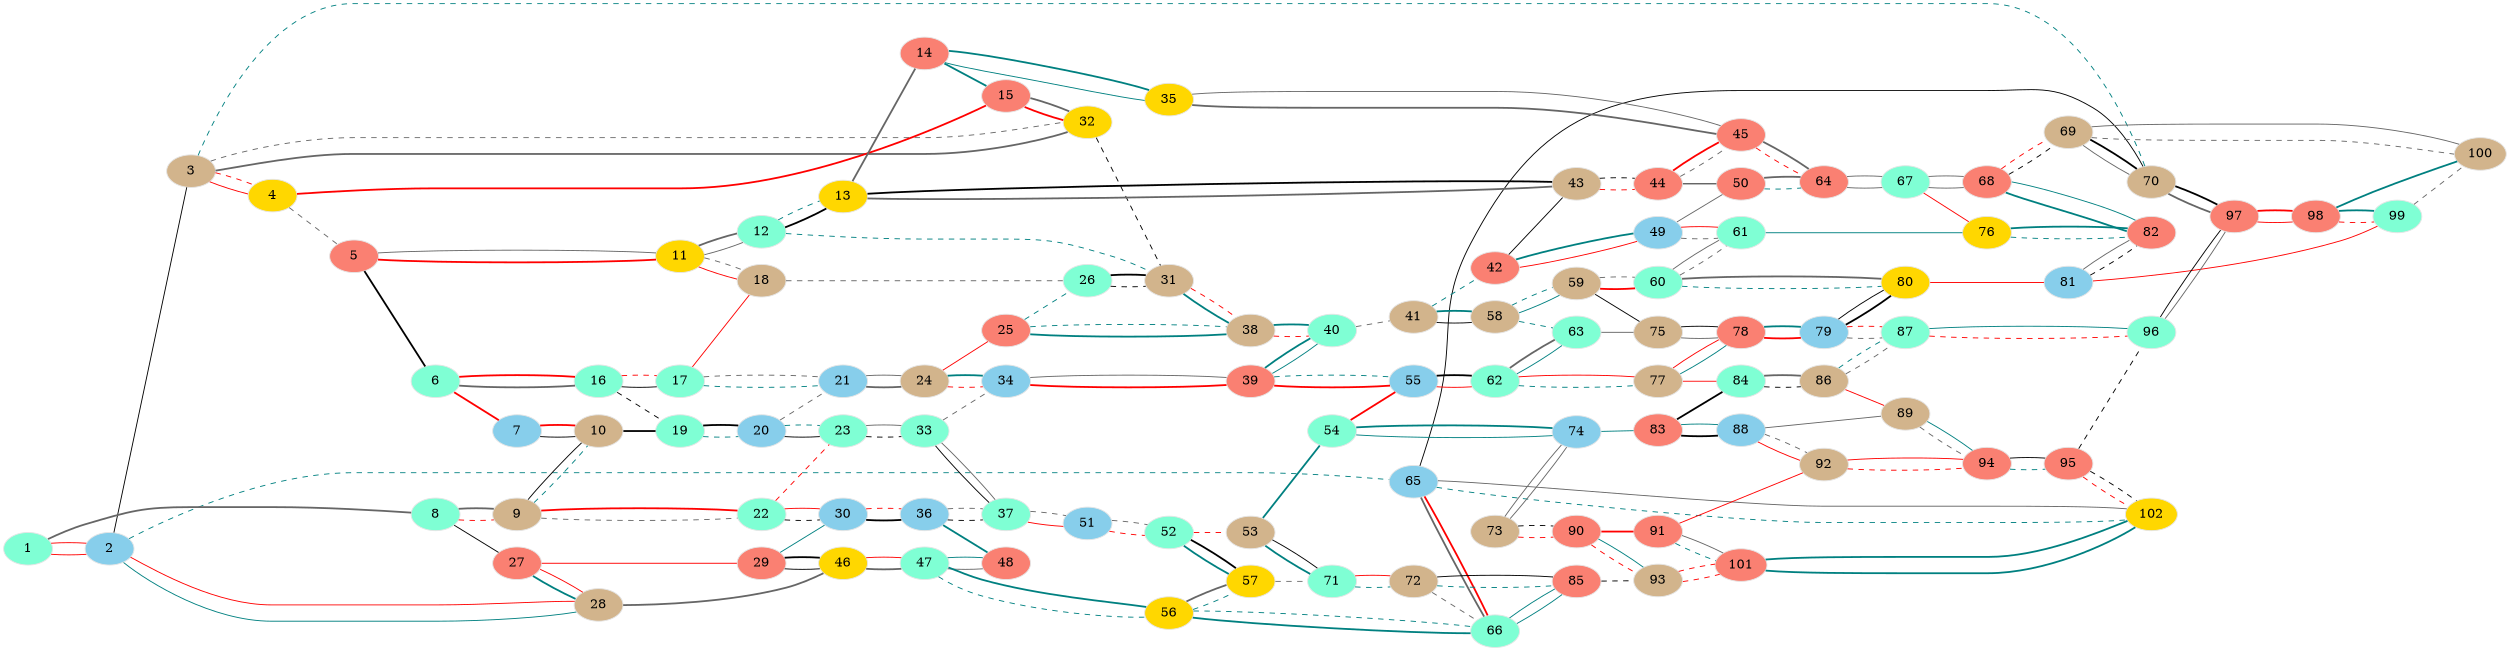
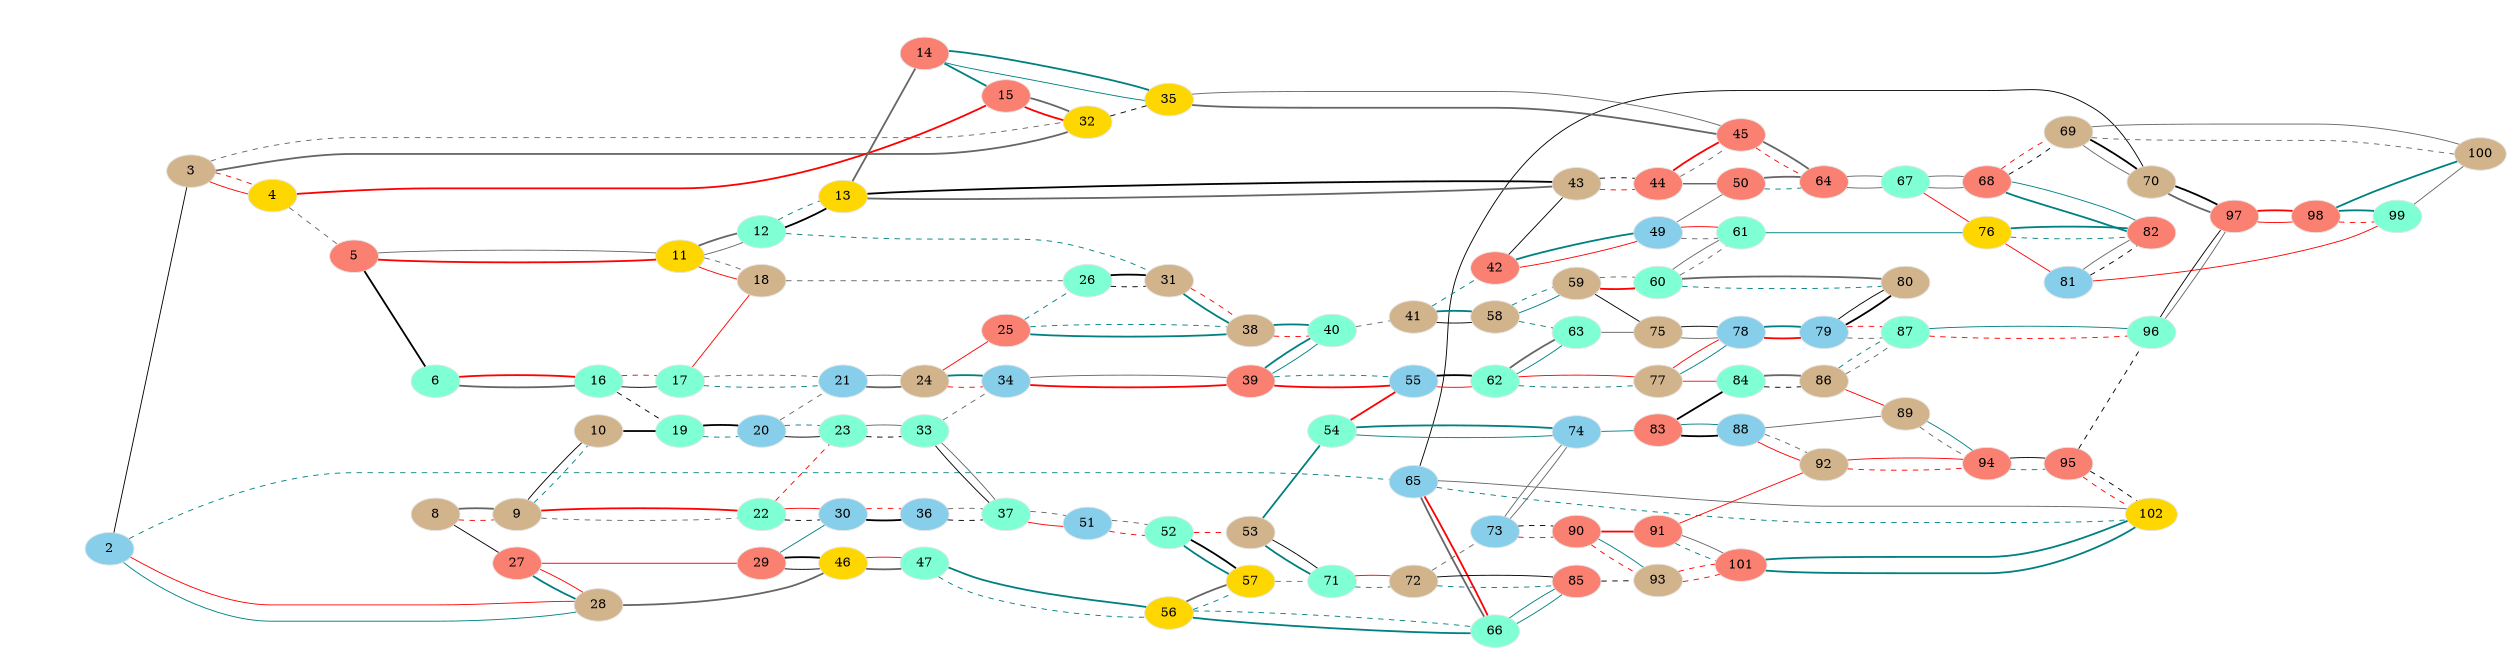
edge "3" -- "70": removed
edge "100" -- "99": style dashed -> solid
edge "32" -- "31": now "32" -- "35"
node "80": fillcolor gold -> tan
edge "80" -- "81": now "76" -- "81"
node "78": fillcolor salmon -> skyblue
node "7": removed
node "8": fillcolor aquamarine -> tan
node "73": fillcolor tan -> skyblue
node "1": removed
node "48": removed
edge "72" -- "66": now "72" -- "73"
